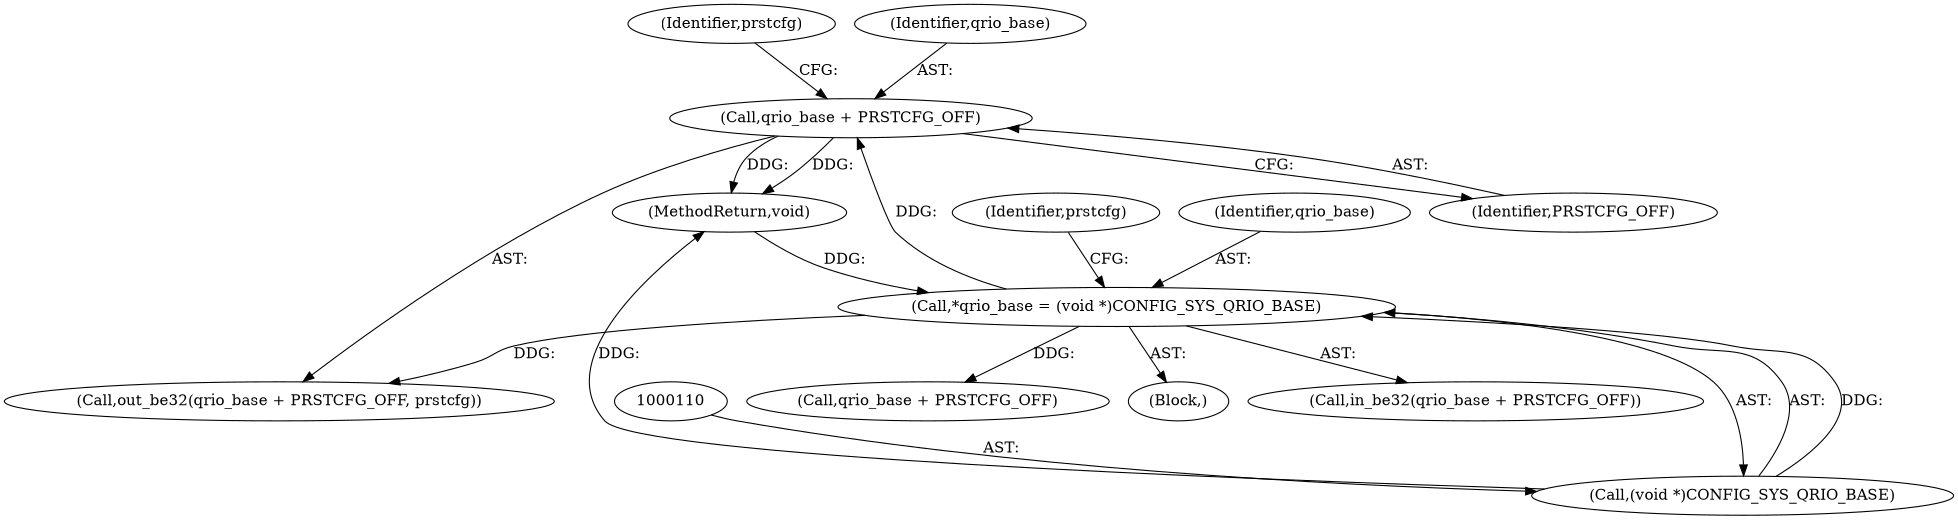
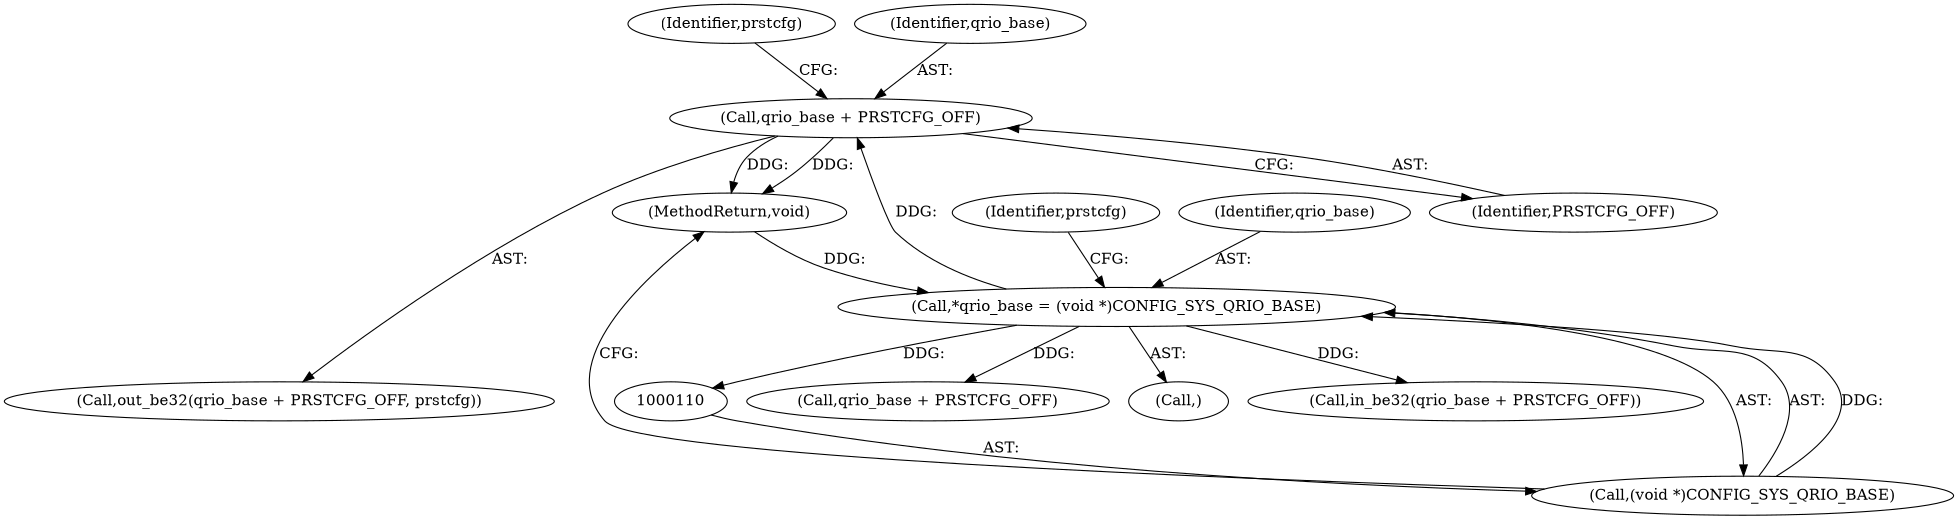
edge "(Call,*qrio_base = (void *)CONFIG_SYS_QRIO_BASE)" -> "(Call,out_be32(qrio_base + PRSTCFG_OFF, prstcfg))": now "(Call,*qrio_base = (void *)CONFIG_SYS_QRIO_BASE)" -> "1000110"
edge "(Call,(void *)CONFIG_SYS_QRIO_BASE)" -> "(MethodReturn,void)": label "DDG: " -> "CFG: "
edge "(Call,*qrio_base = (void *)CONFIG_SYS_QRIO_BASE)" -> "(Call,in_be32(qrio_base + PRSTCFG_OFF))": label "AST: " -> "DDG: "
node "(Block,)": label "(Block,)" -> "(Call,)"
